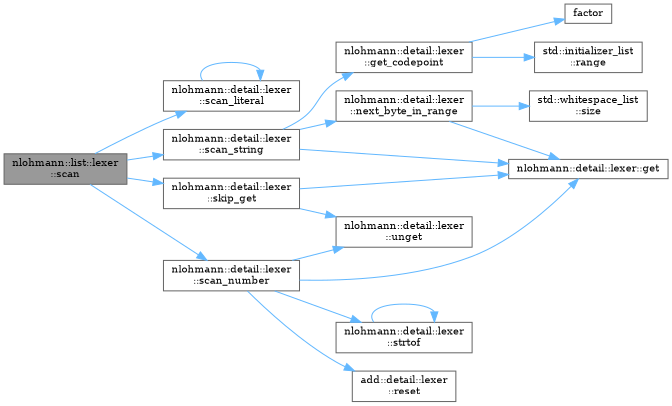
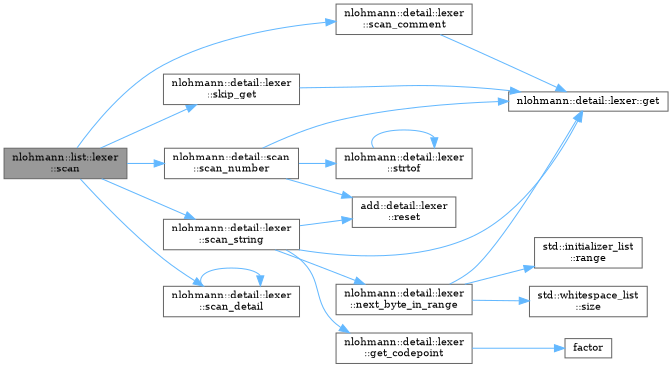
node "nlohmann::detail::lexer ::scan_comment": added
edge "nlohmann::detail::lexer ::get_codepoint" -> "std::initializer_list ::range": now "nlohmann::detail::lexer ::next_byte_in_range" -> "std::initializer_list ::range"
node "nlohmann::detail::lexer ::scan_literal": label "nlohmann::detail::lexer ::scan_literal" -> "nlohmann::detail::lexer ::scan_detail"
edge "nlohmann::detail::lexer ::scan_string" -> "add::detail::lexer ::reset": added
node "nlohmann::detail::lexer ::unget": removed
node "nlohmann::detail::lexer ::scan_number": label "nlohmann::detail::lexer ::scan_number" -> "nlohmann::detail::scan ::scan_number"
